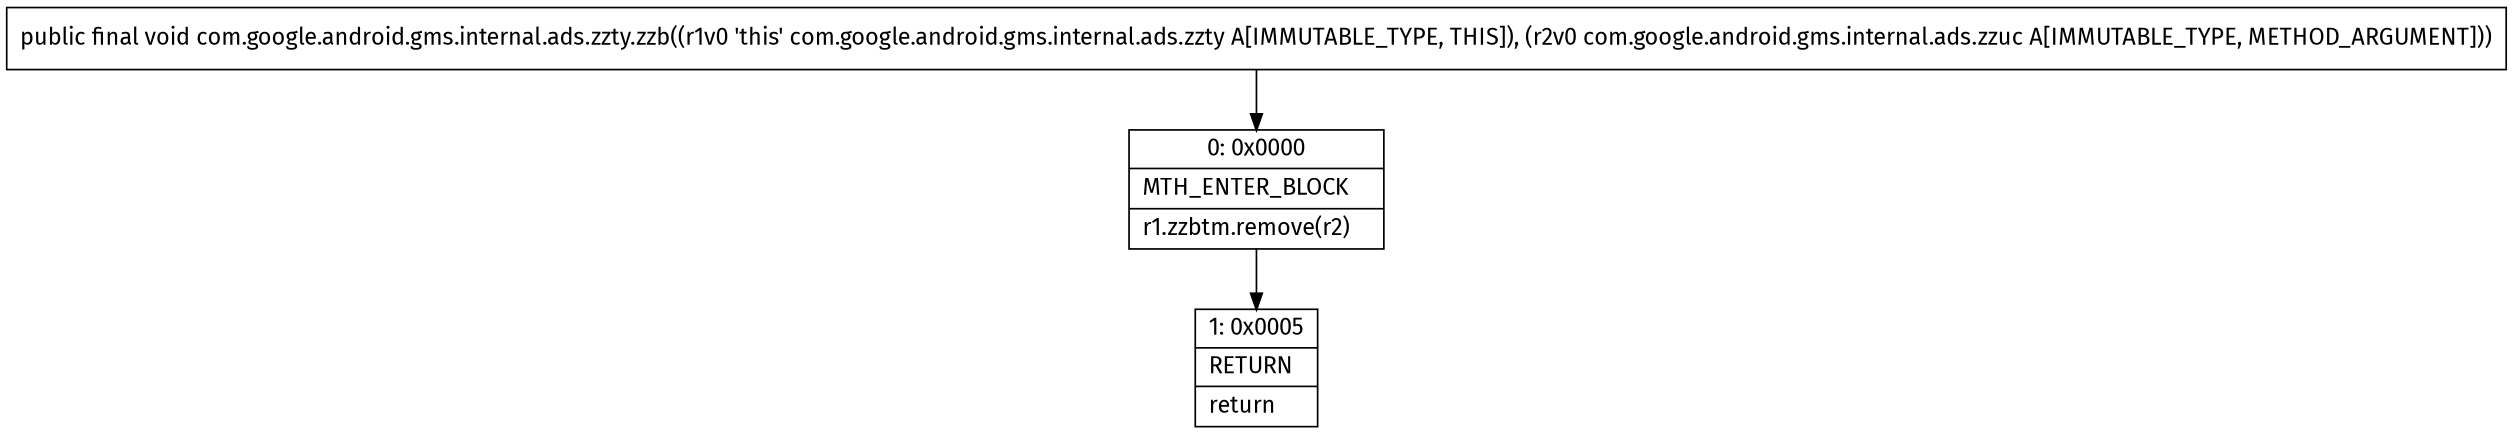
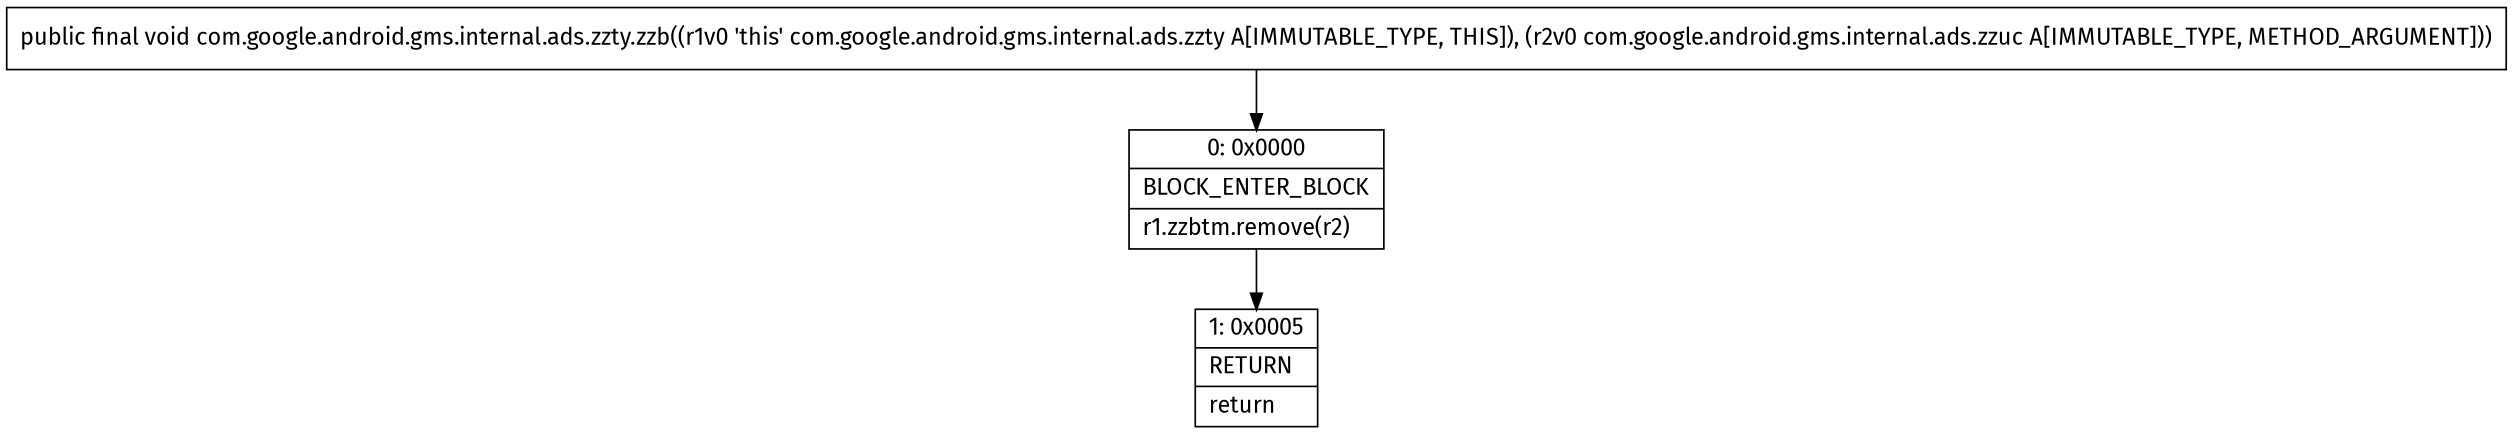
node "0: 0x0000": text "MTH_ENTER_BLOCK" -> "BLOCK_ENTER_BLOCK"
